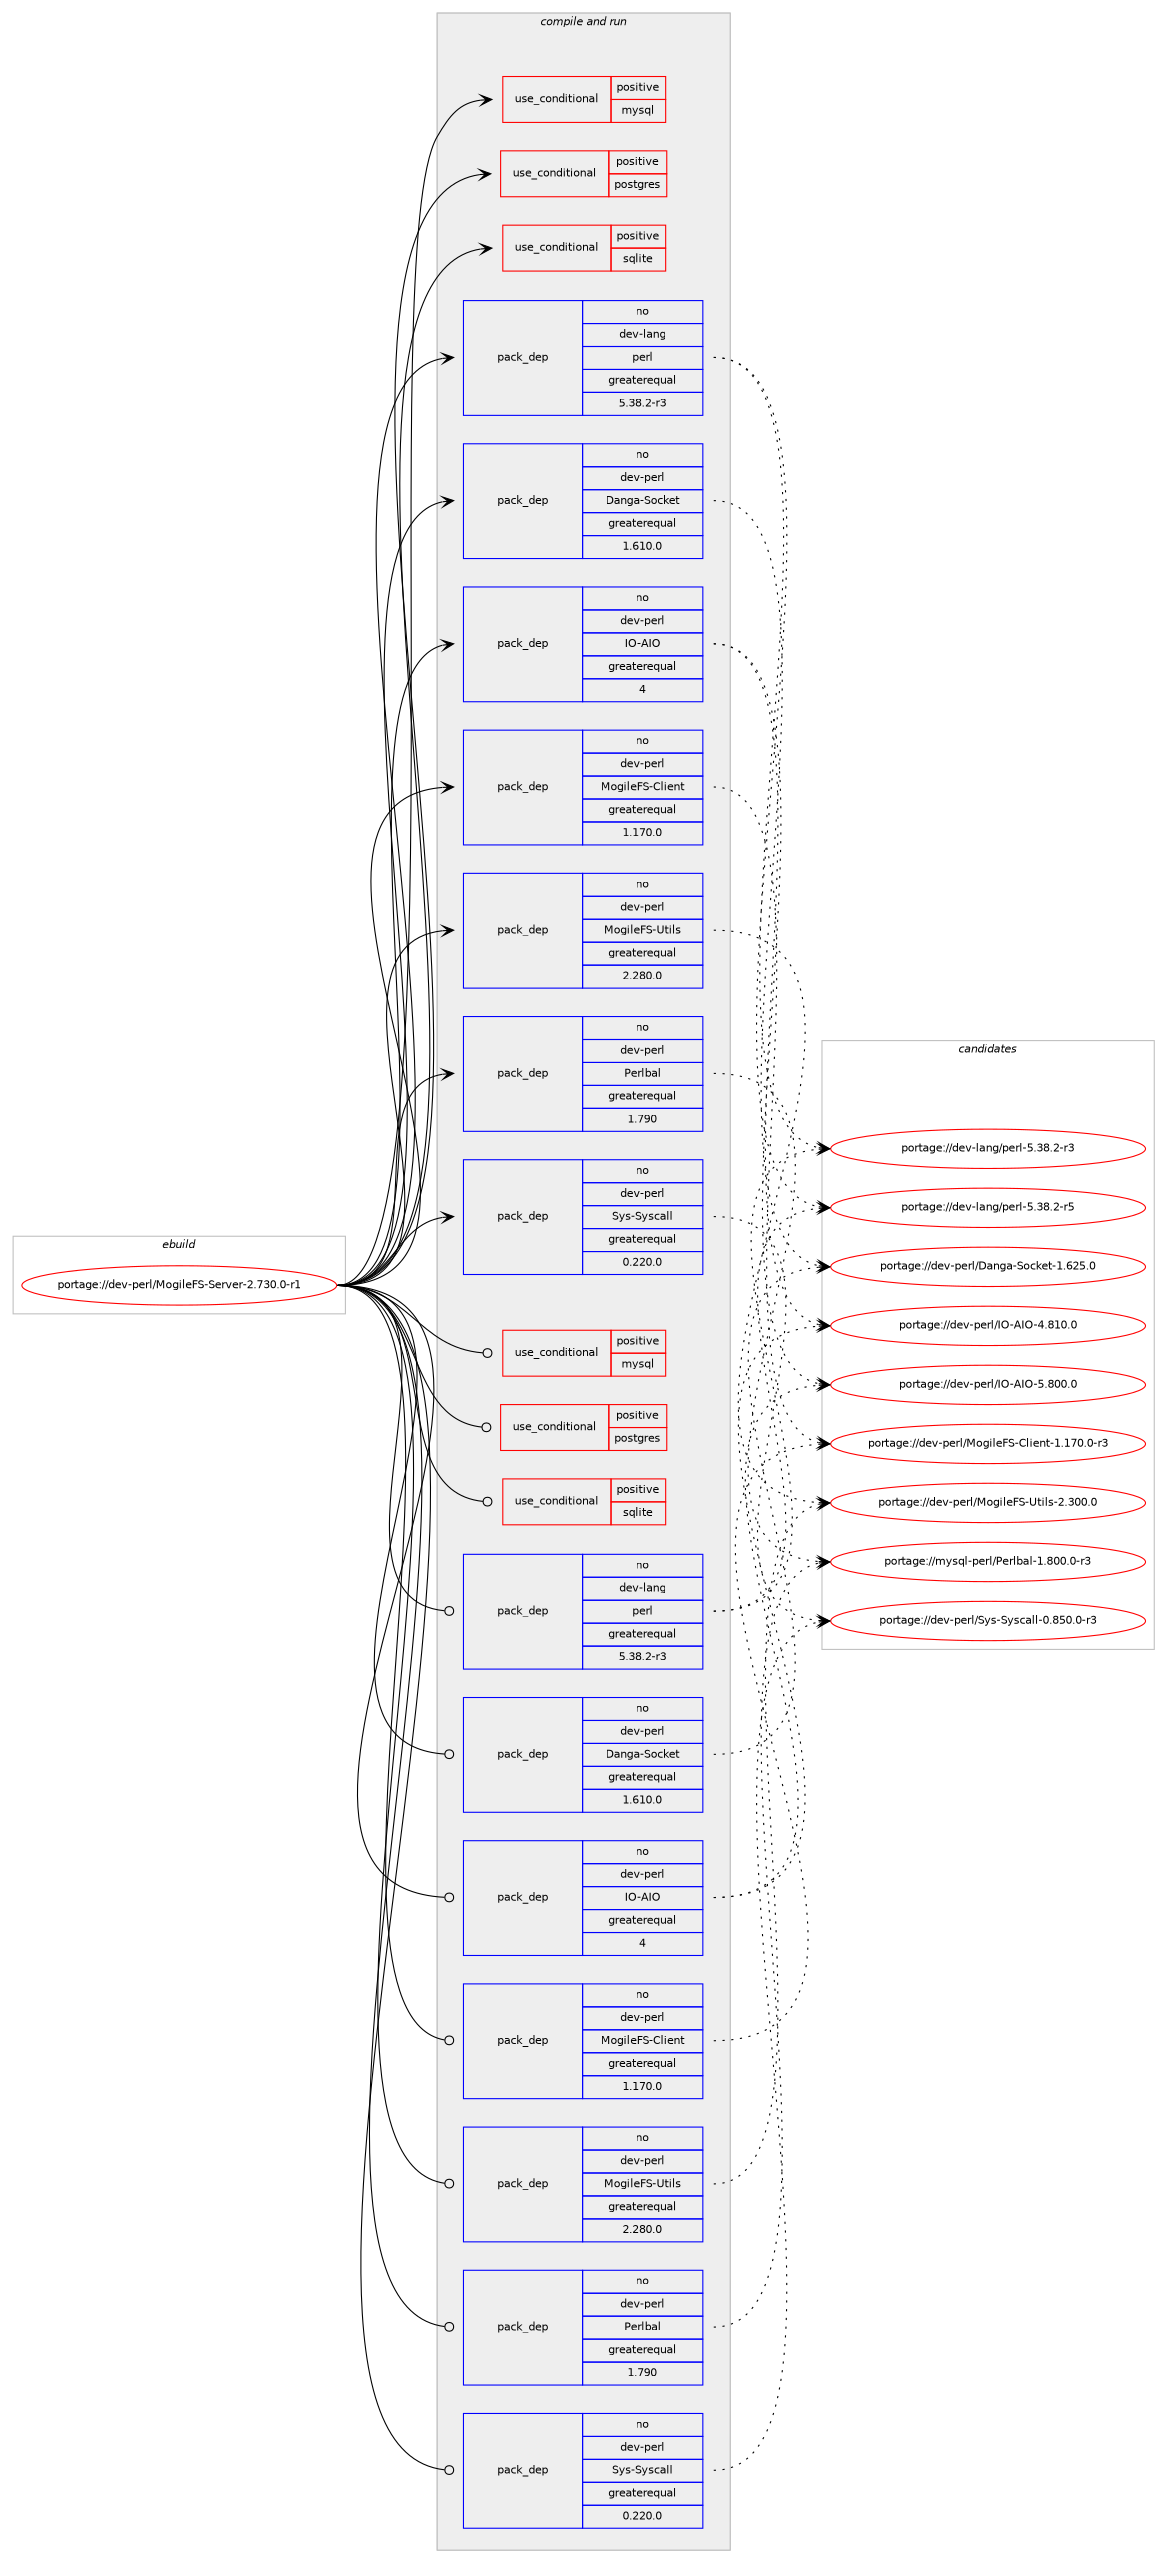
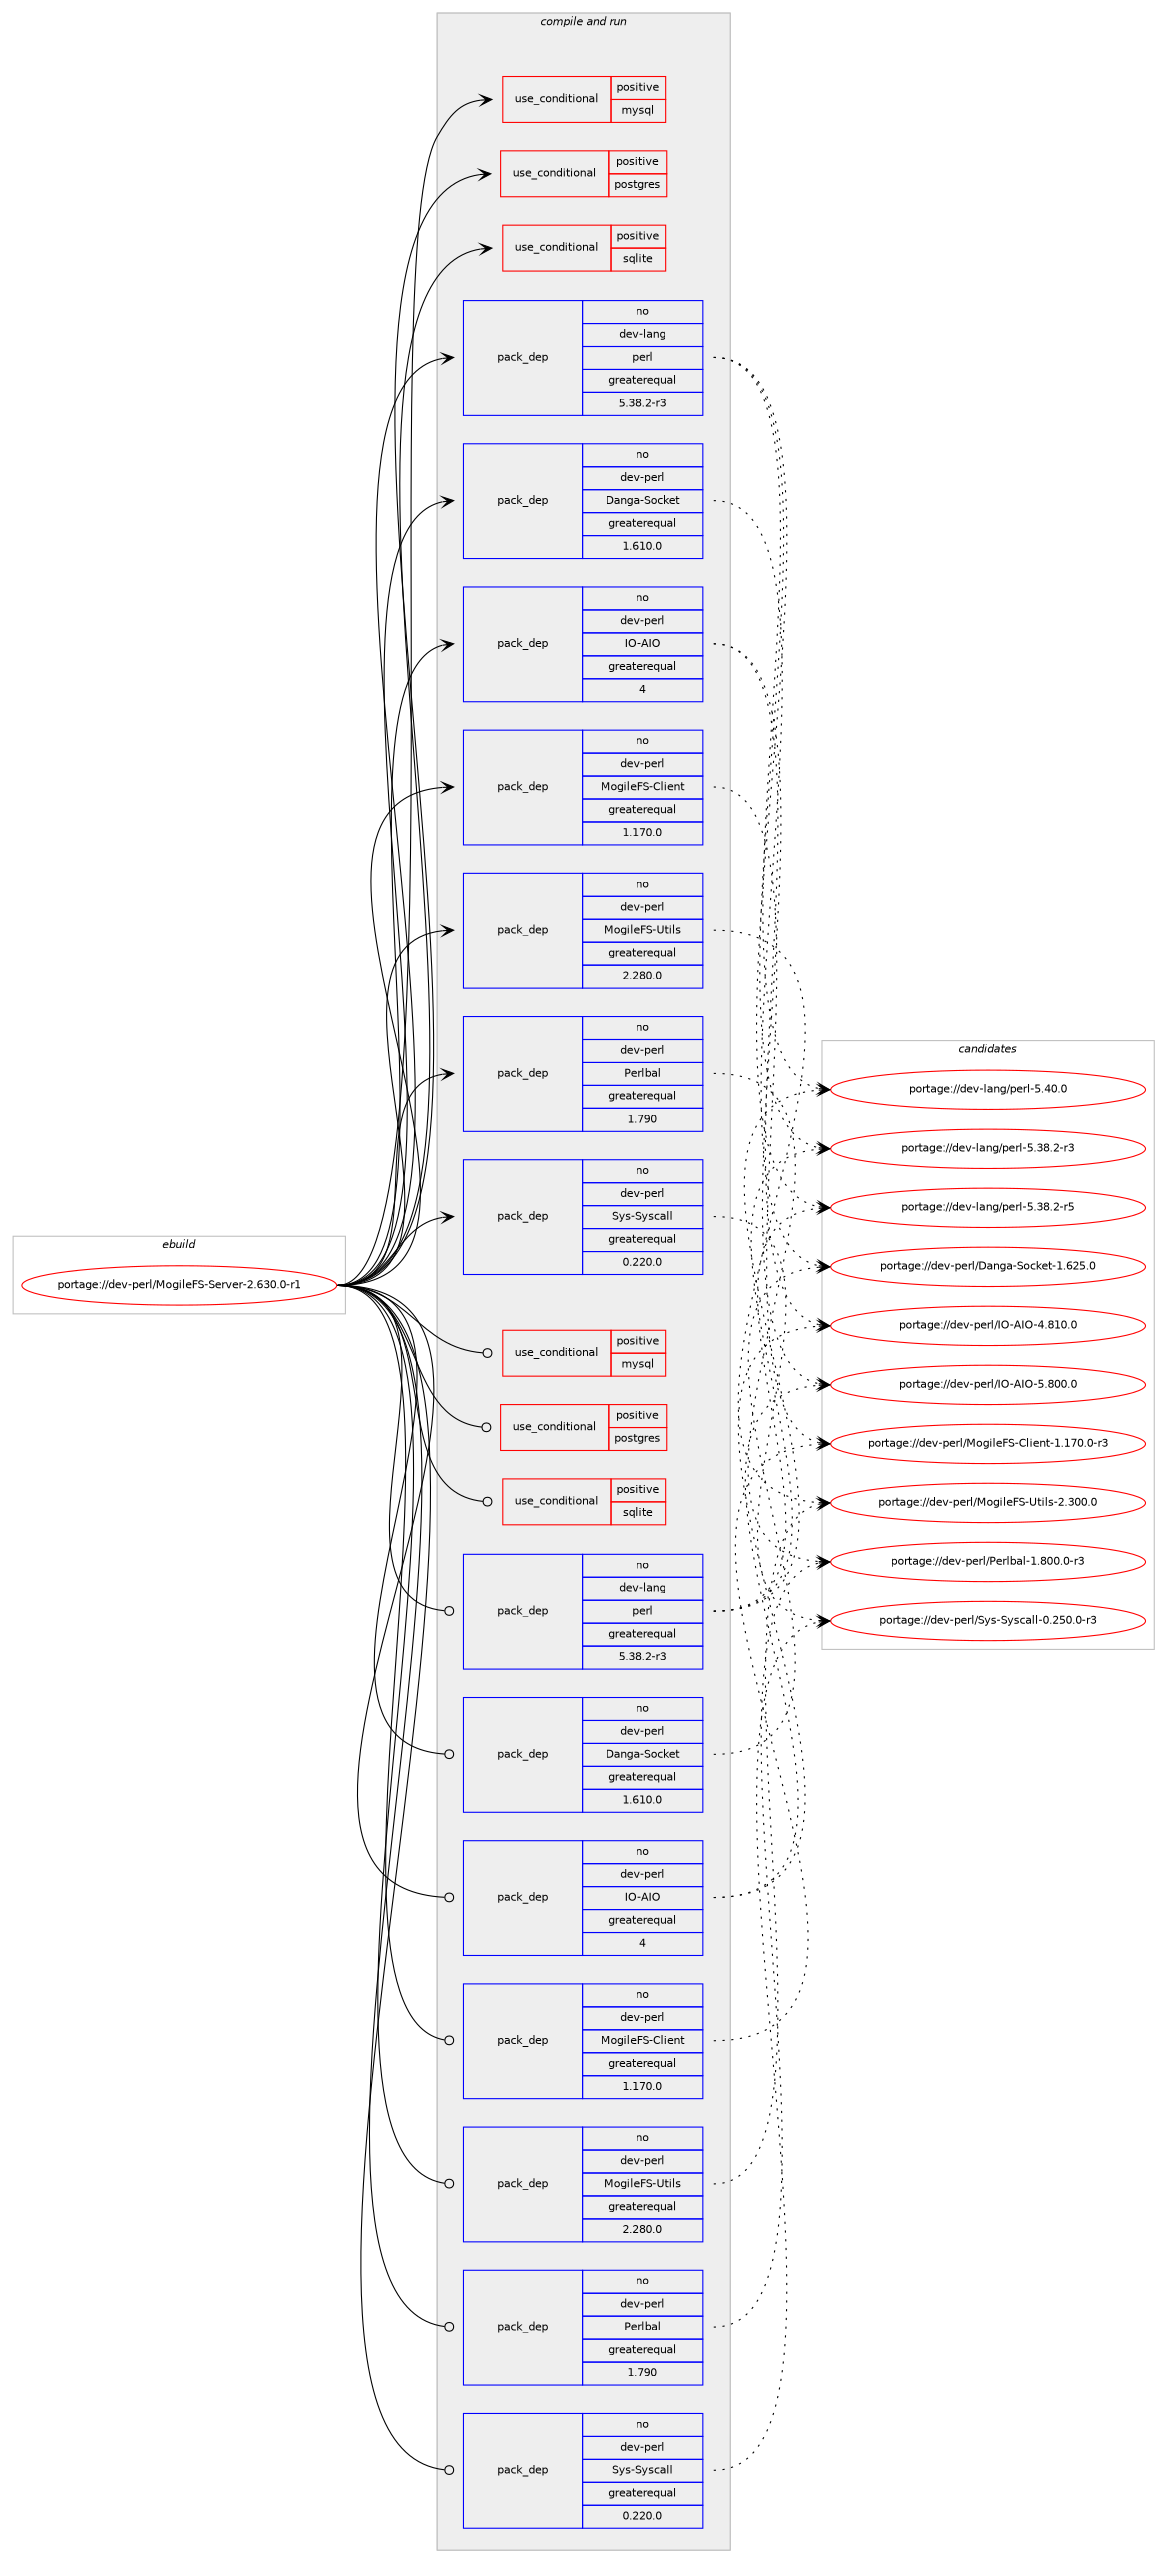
node "portage://dev-lang/perl-5.40.0": added
node "portage://dev-perl/MogileFS-Server-2.730.0-r1": label "portage://dev-perl/MogileFS-Server-2.730.0-r1" -> "portage://dev-perl/MogileFS-Server-2.630.0-r1"
node "portage://mysql-perl/Perlbal-1.800.0-r3": label "portage://mysql-perl/Perlbal-1.800.0-r3" -> "portage://dev-perl/Perlbal-1.800.0-r3"
node "portage://dev-perl/Sys-Syscall-0.850.0-r3": label "portage://dev-perl/Sys-Syscall-0.850.0-r3" -> "portage://dev-perl/Sys-Syscall-0.250.0-r3"
